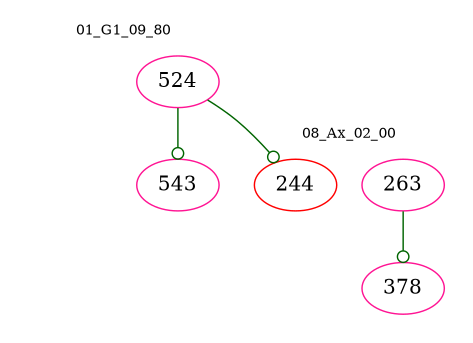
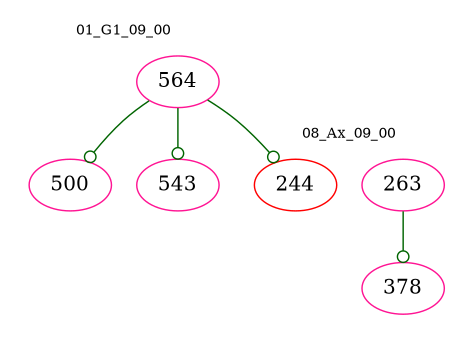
cluster "01_G1_09_80": label "01_G1_09_80" -> "01_G1_09_00"
node "524": label "524" -> "564"
cluster "08_Ax_02_00": label "08_Ax_02_00" -> "08_Ax_09_00"
node "500": added
